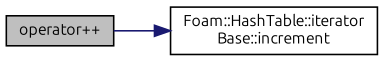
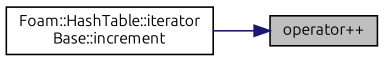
edge "operator++" -> "Foam::HashTable::iterator Base::increment": reversed
